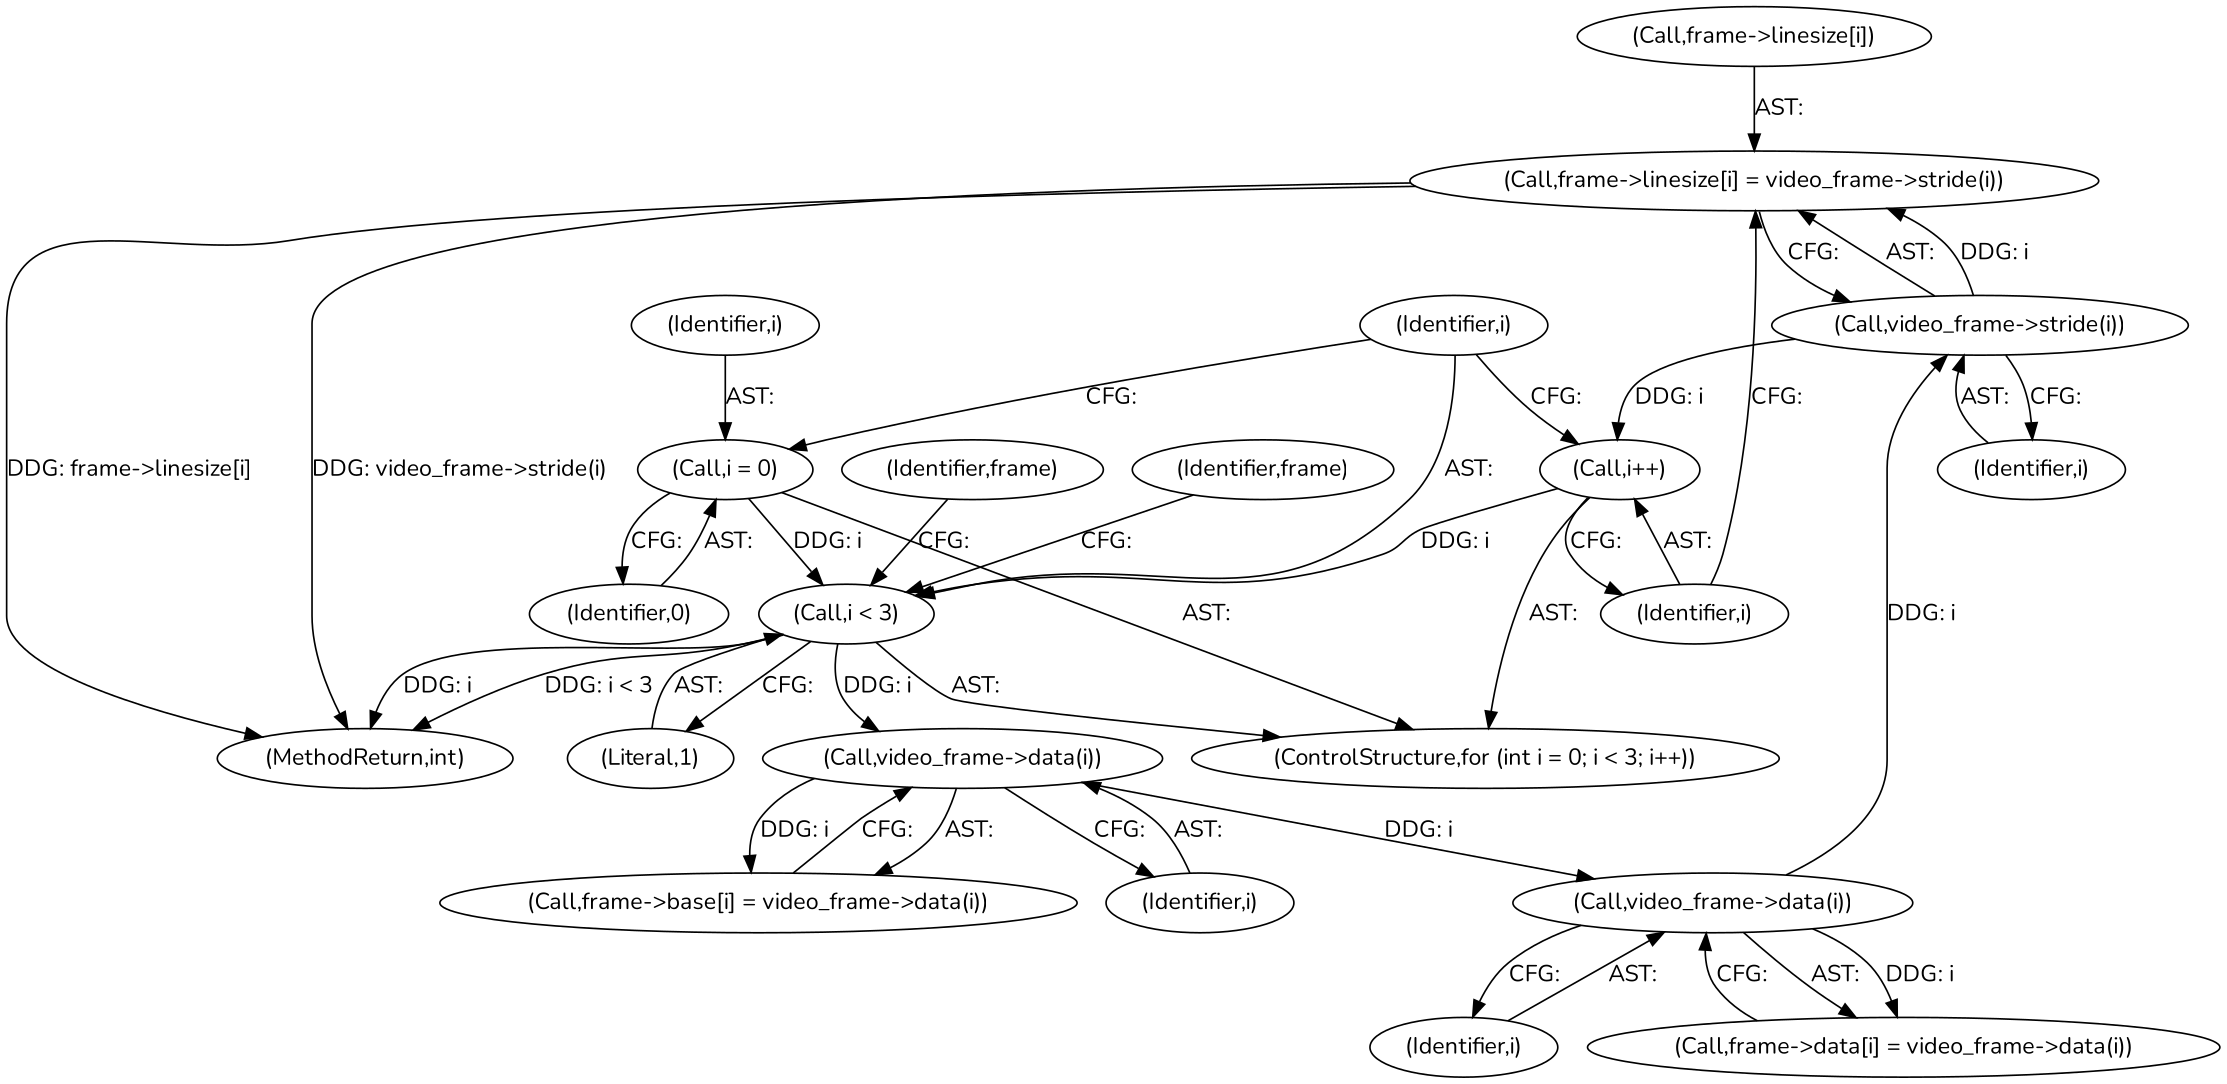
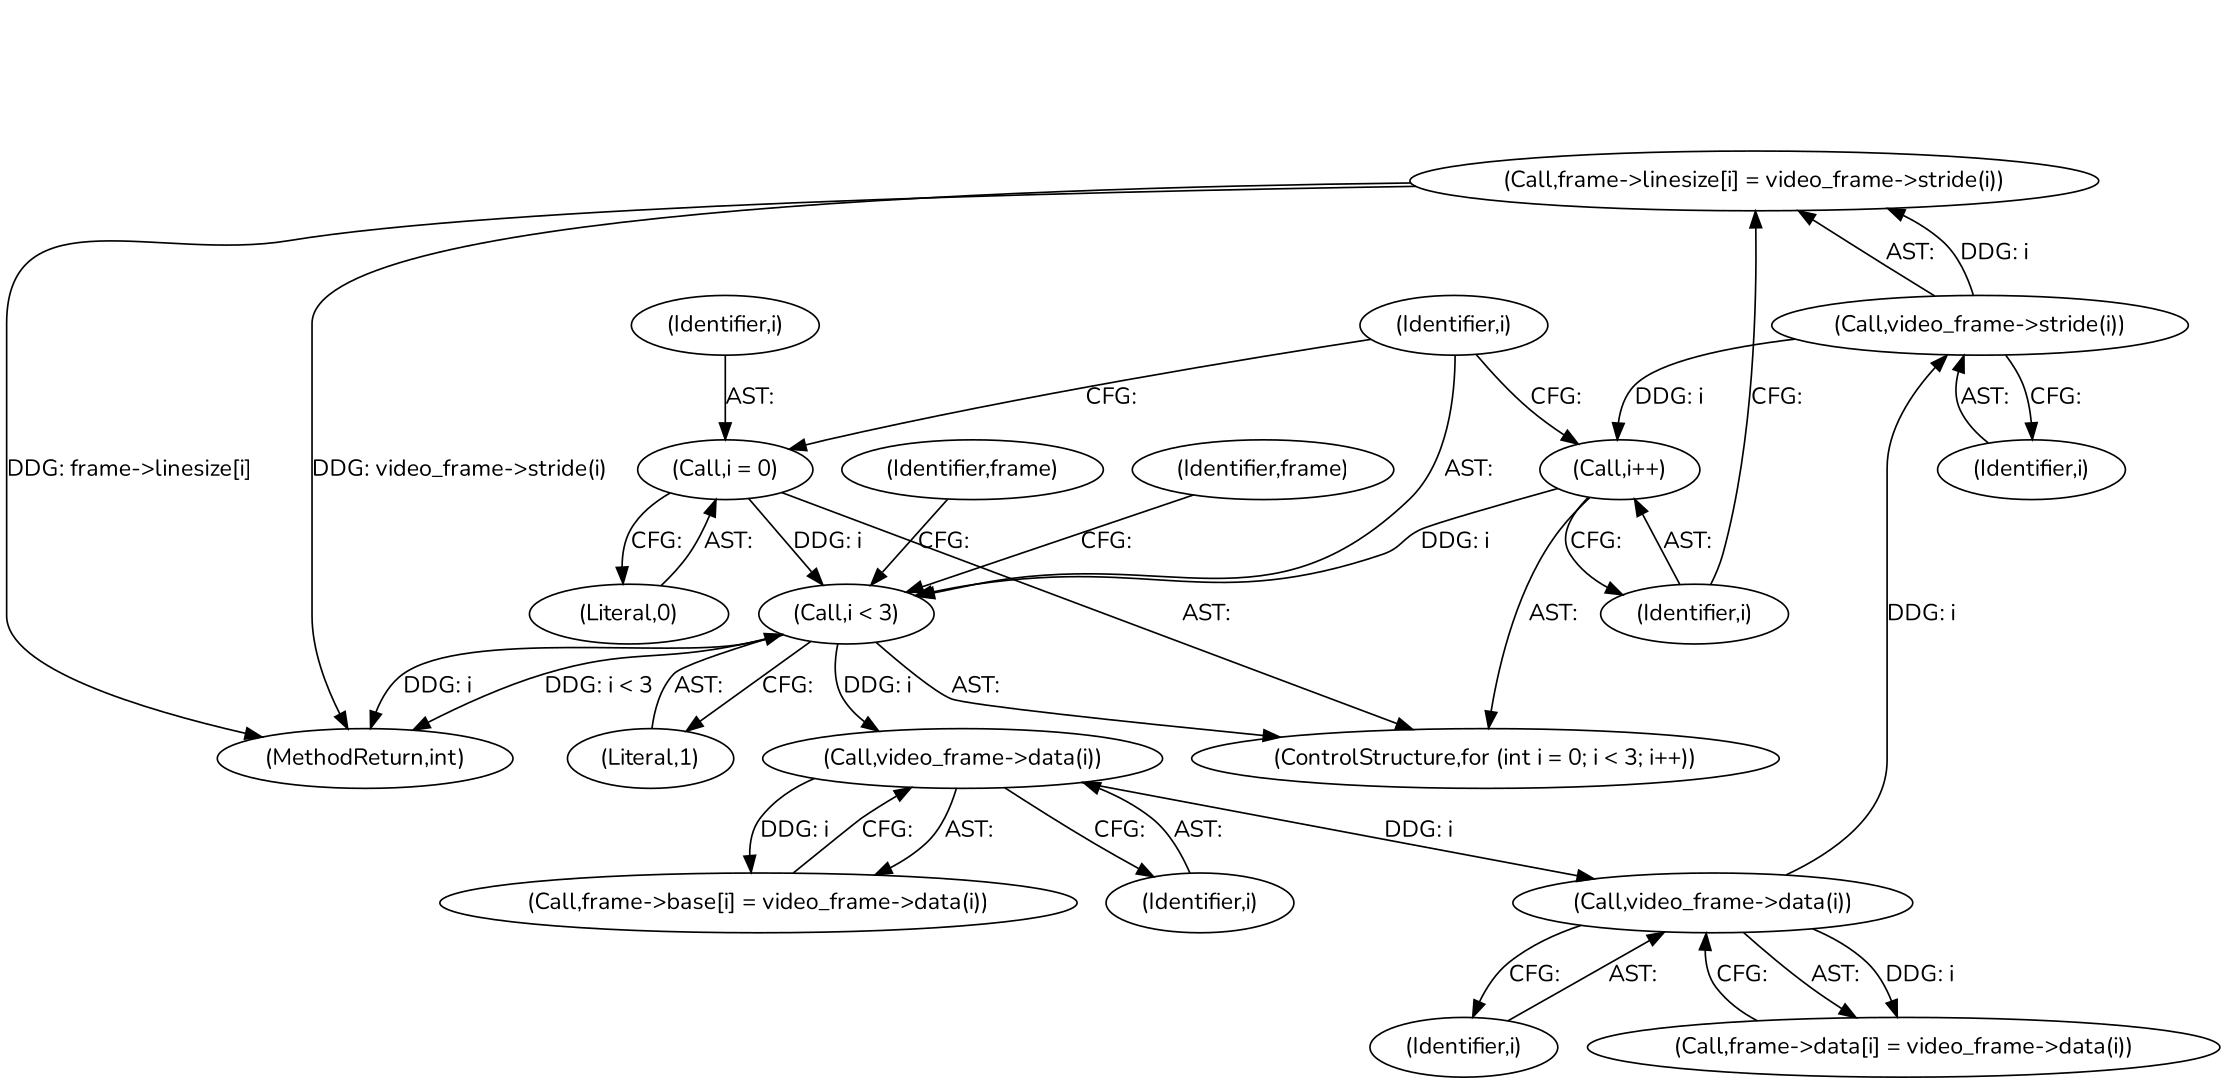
node "(Call,frame->linesize[i])": removed
edge "(Call,frame->linesize[i] = video_frame->stride(i))" -> "(Call,video_frame->stride(i))": removed, label "CFG:"
node "(Identifier,0)": label "(Identifier,0)" -> "(Literal,0)"
